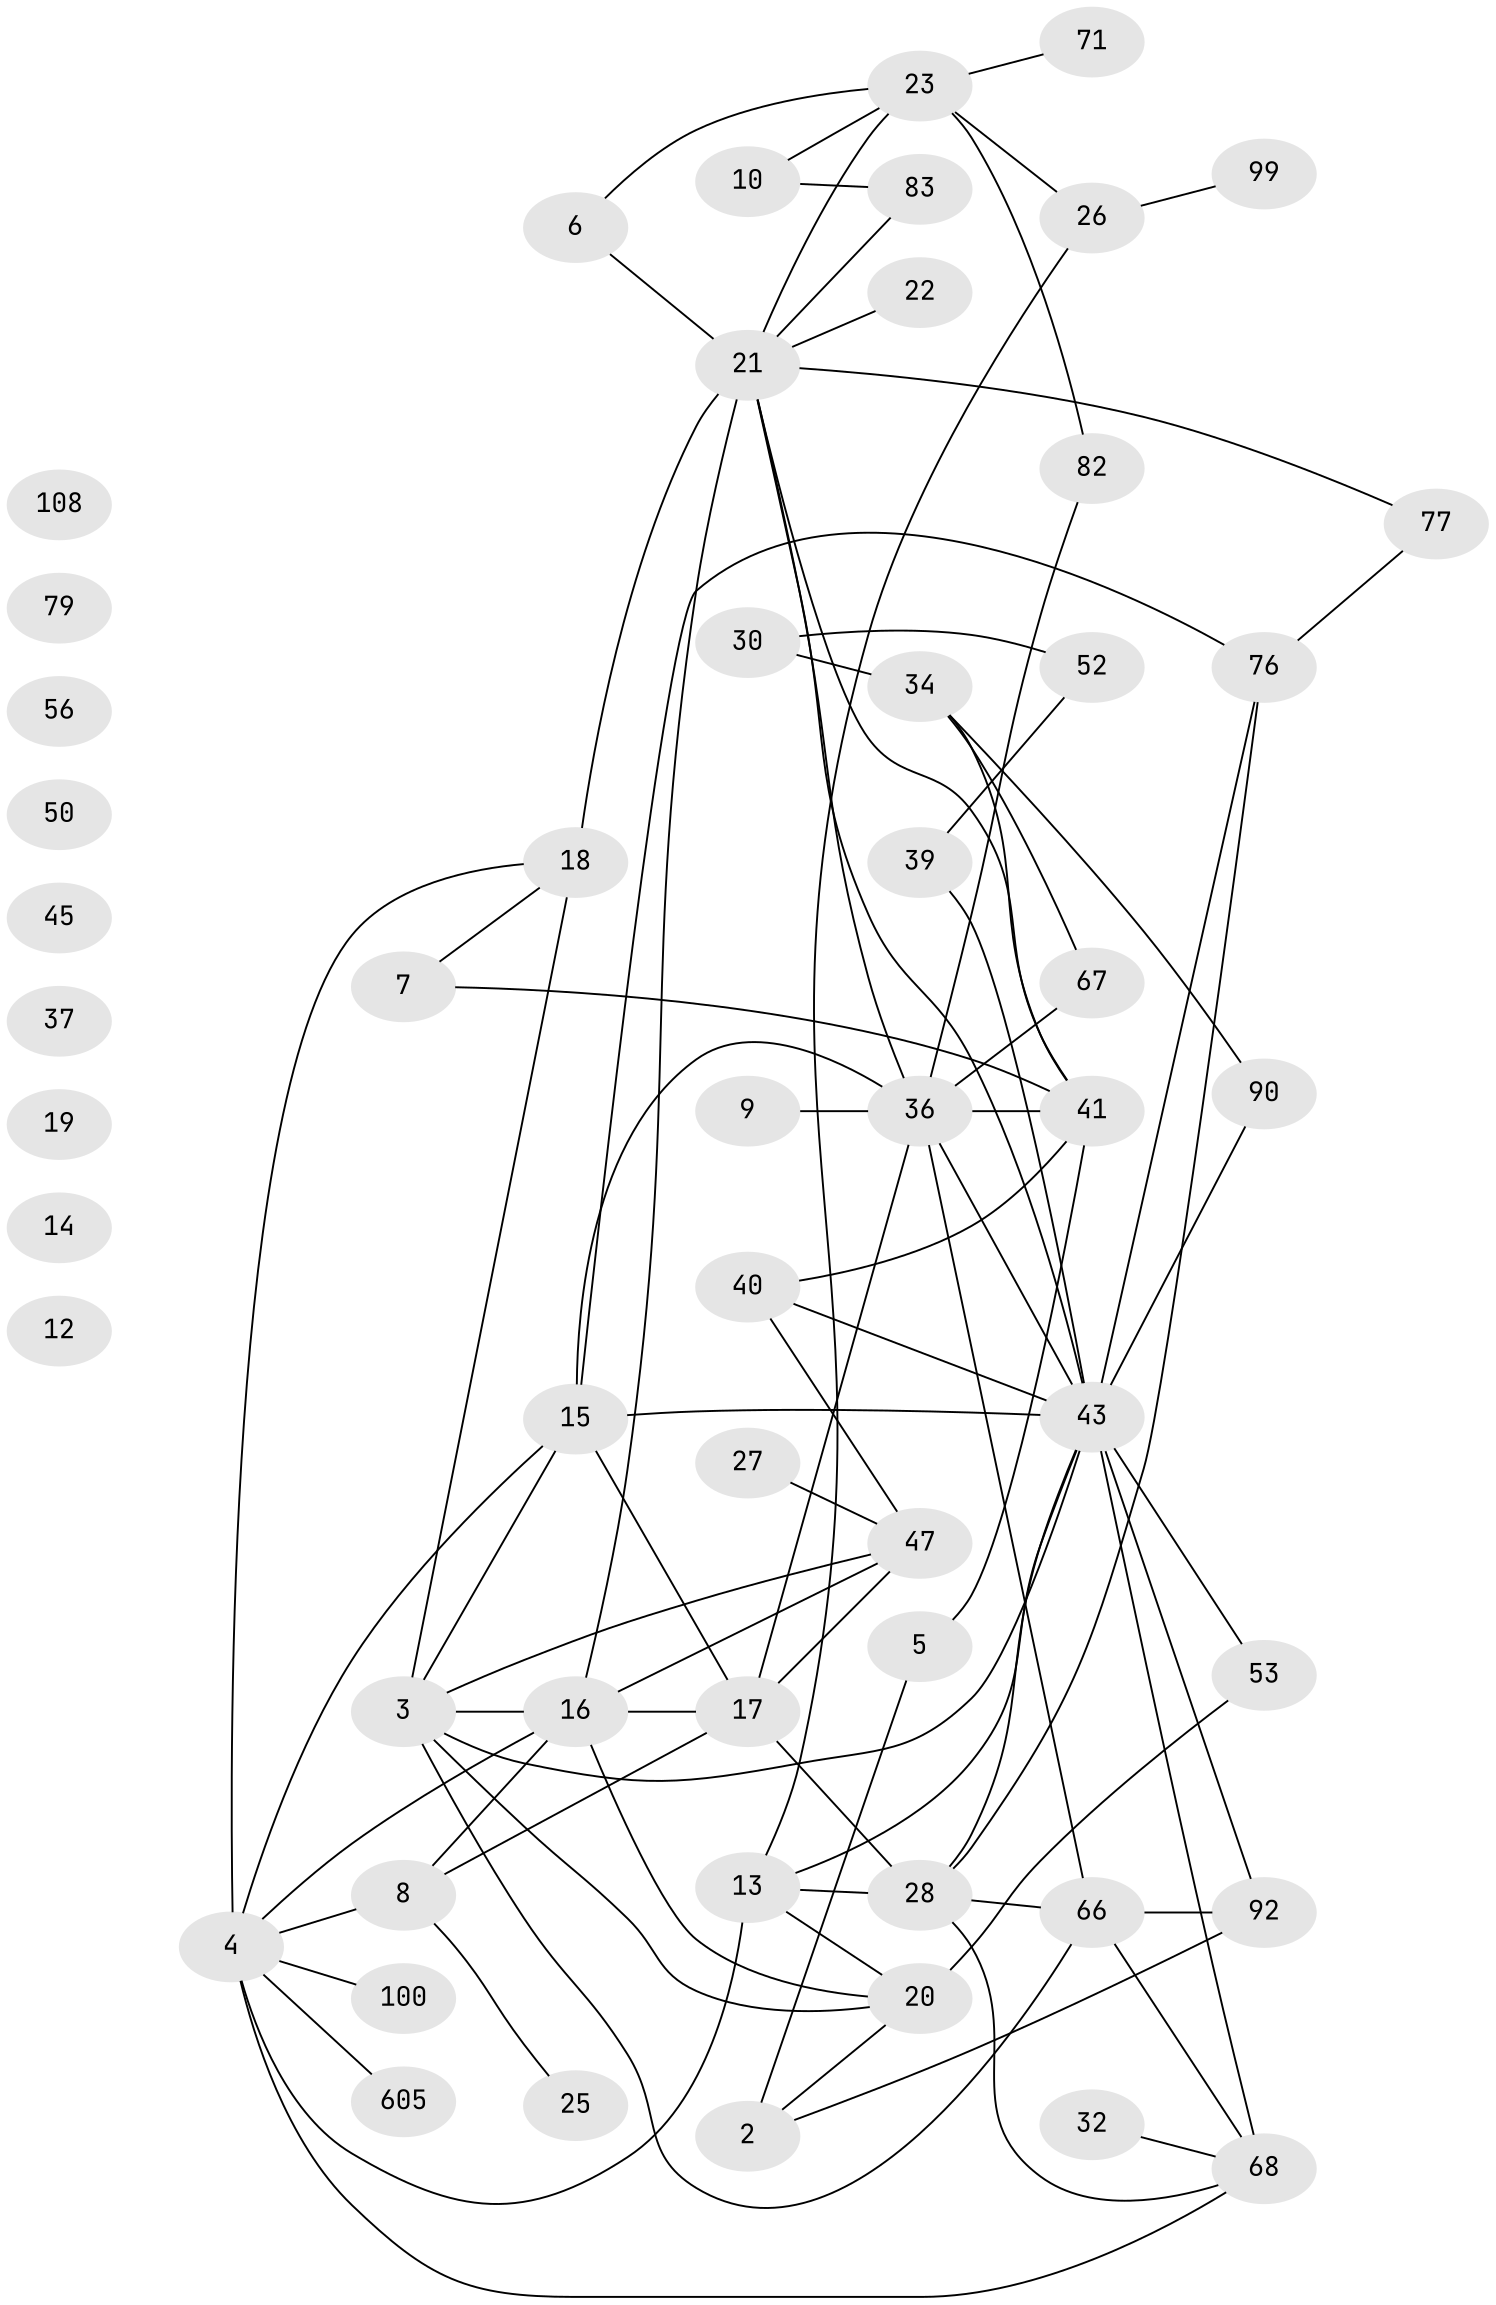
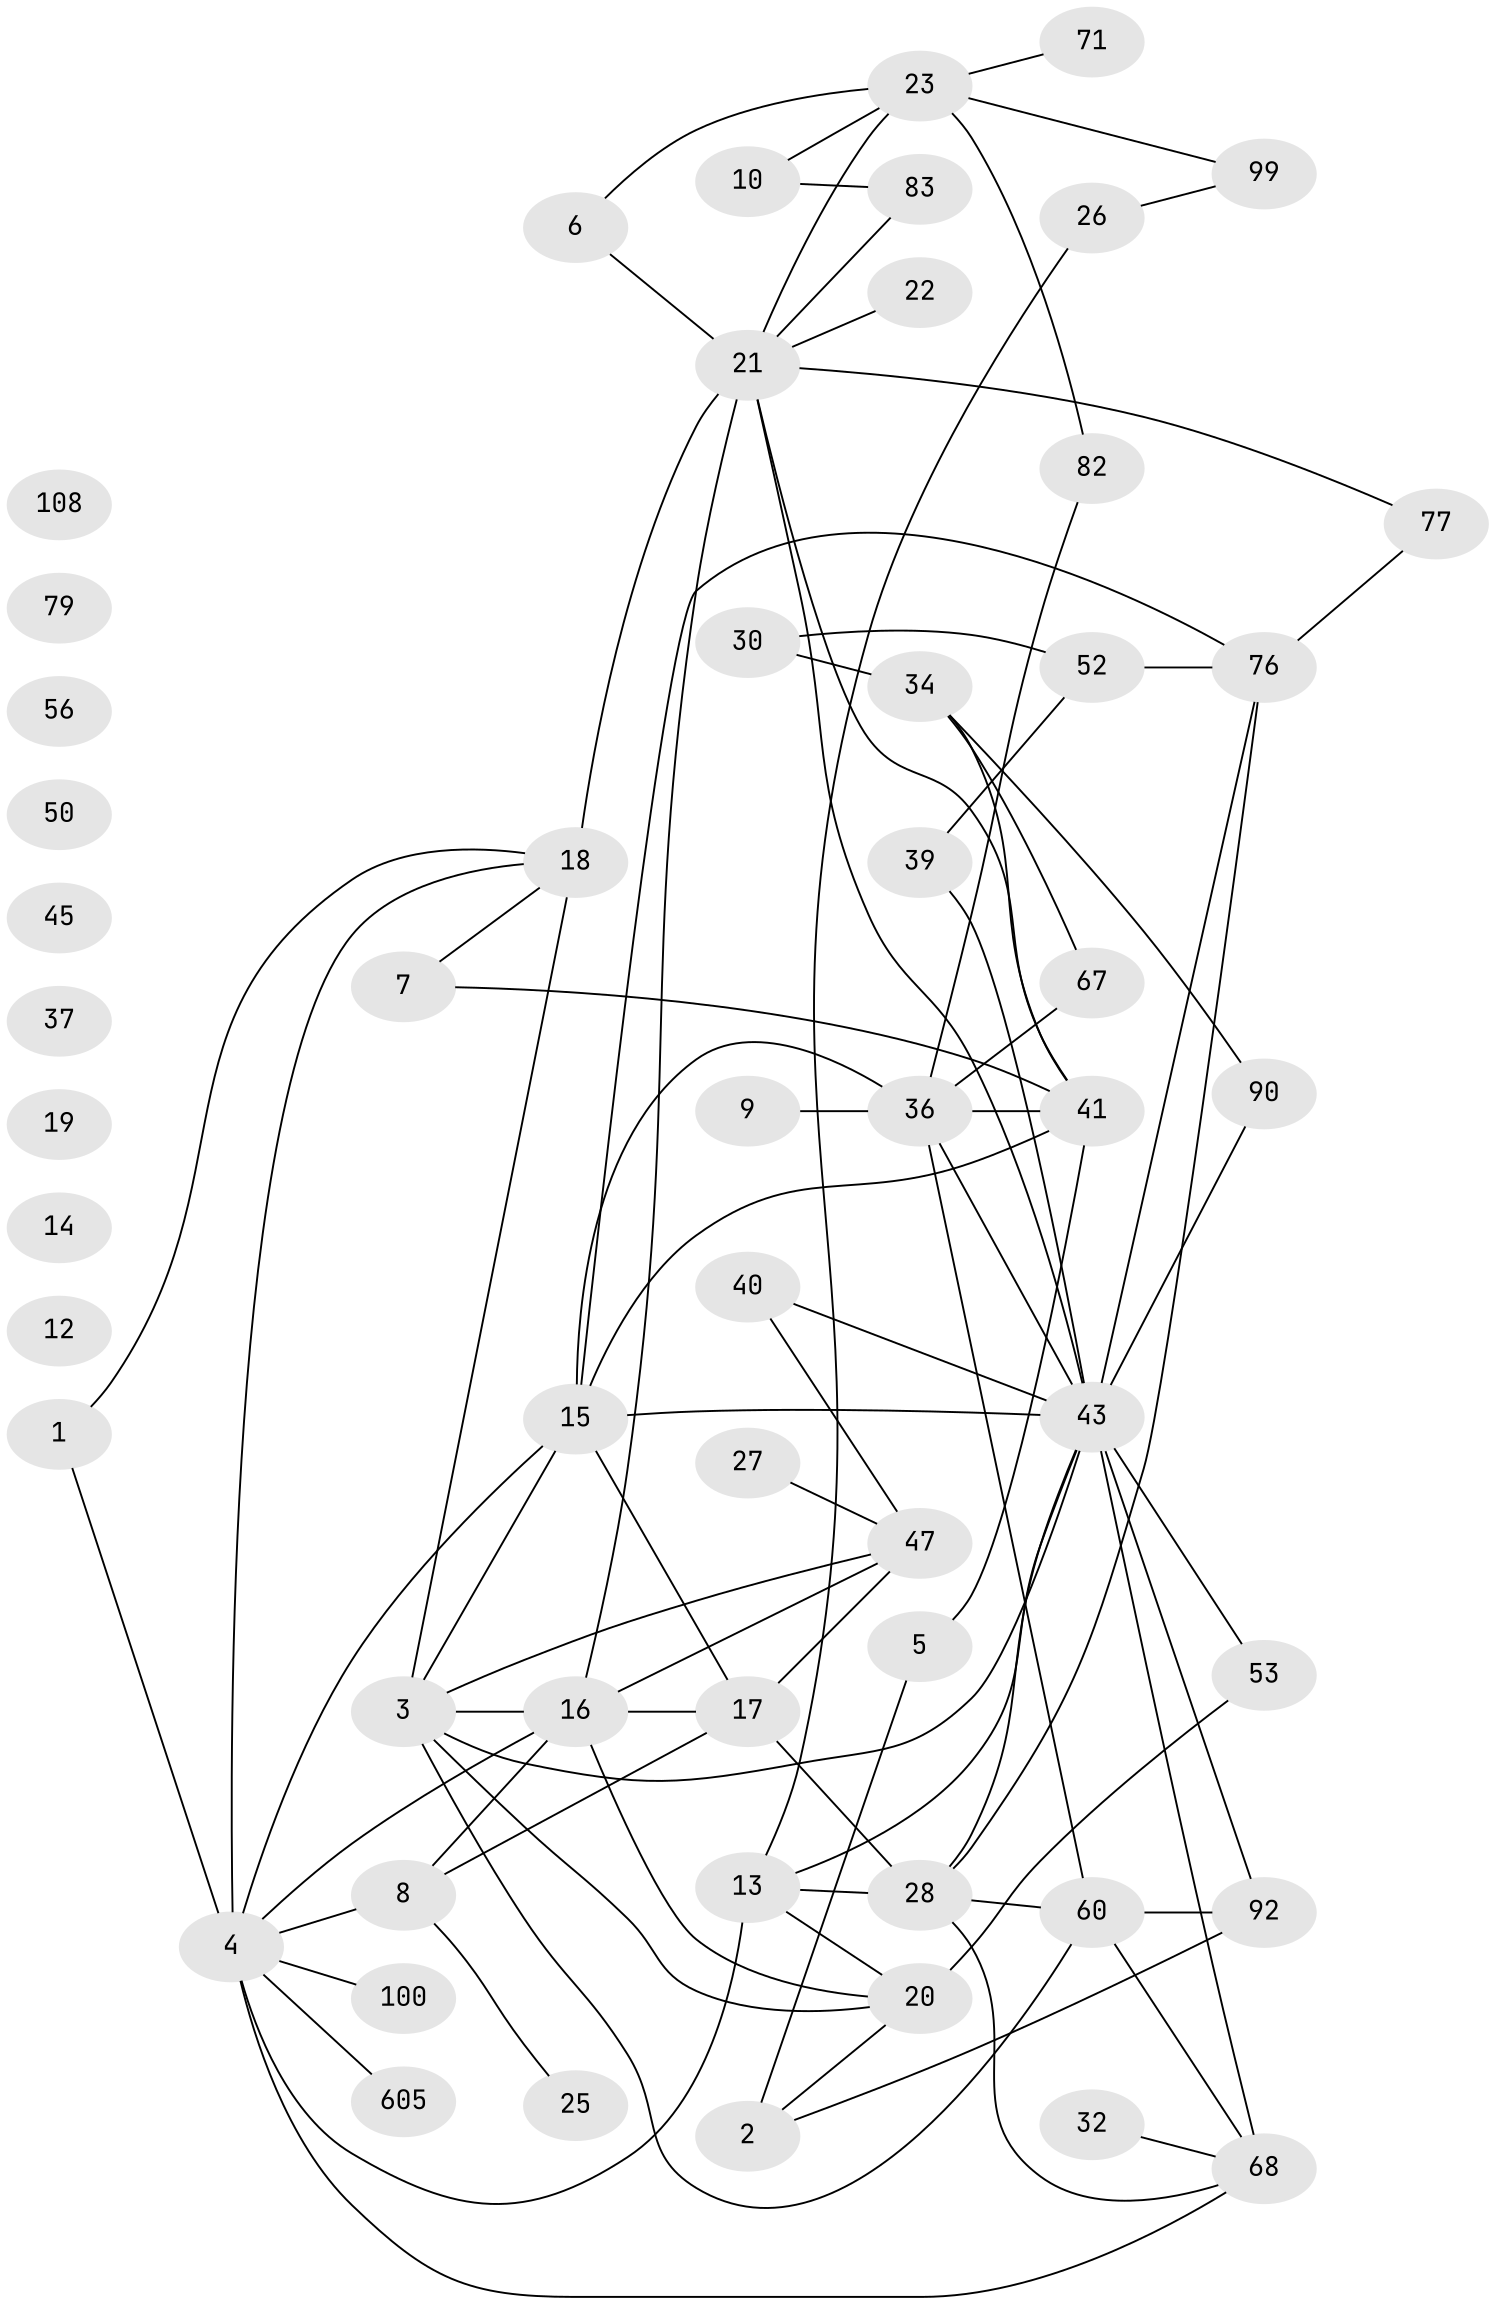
edge "23" -- "26": now "23" -- "99"
edge "52" -- "76": added
edge "21" -- "36": removed
edge "41" -- "40": now "41" -- "15"
node "1": added
edge "36" -- "17": removed
node "66": label "66" -> "60"
